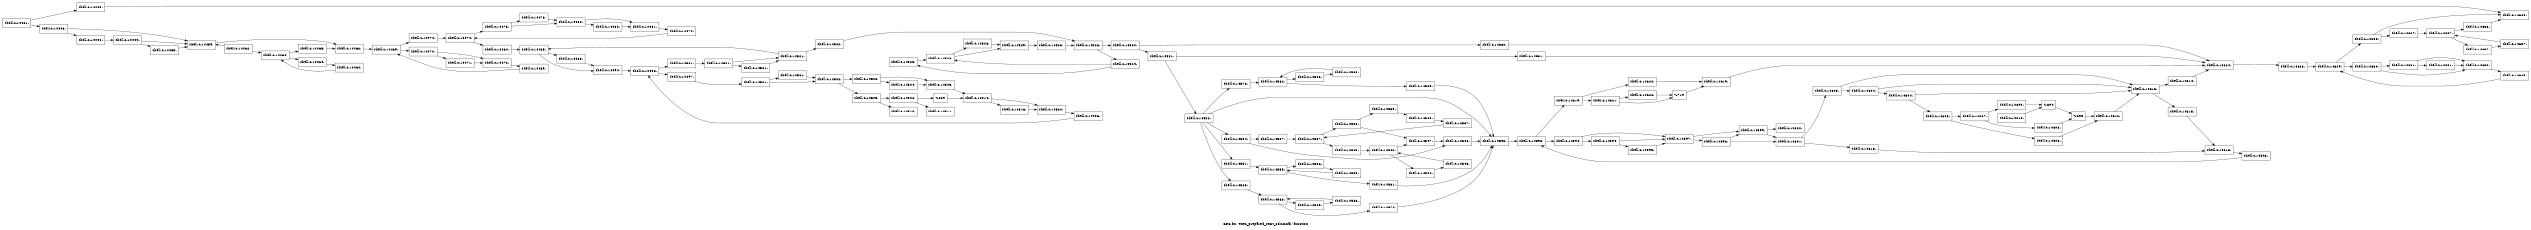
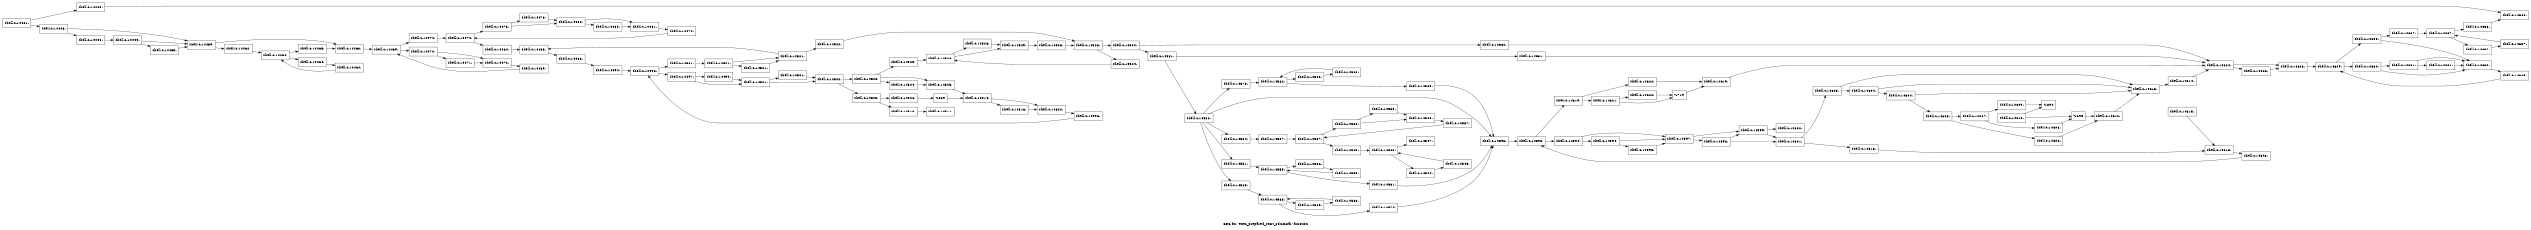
edge "shell.c:14633:" -> "shell.c:14640:": now "shell.c:14633:" -> "shell.c:14632:"
edge "shell.c:14462:" -> "shell.c:14459:": reversed
edge "shell.c:14485:" -> "shell.c:14494:": removed
node "shell.c:14626:": added
edge "shell.c:14524:" -> "shell.c:14525:": now "shell.c:14503:" -> "shell.c:14525:"
node "shell.c:14499:": added
edge "shell.c:14613:" -> "shell.c:14615:": removed
edge "shell.c:14506:" -> "shell.c:14511:": now "shell.c:14510:" -> "shell.c:14511:"
edge "%694" -> "%695": now "shell.c:14610:" -> "%695"
edge "shell.c:14538:" -> "shell.c:14547:": now "shell.c:14538:" -> "shell.c:14540:"
node "shell.c:14548:": removed
